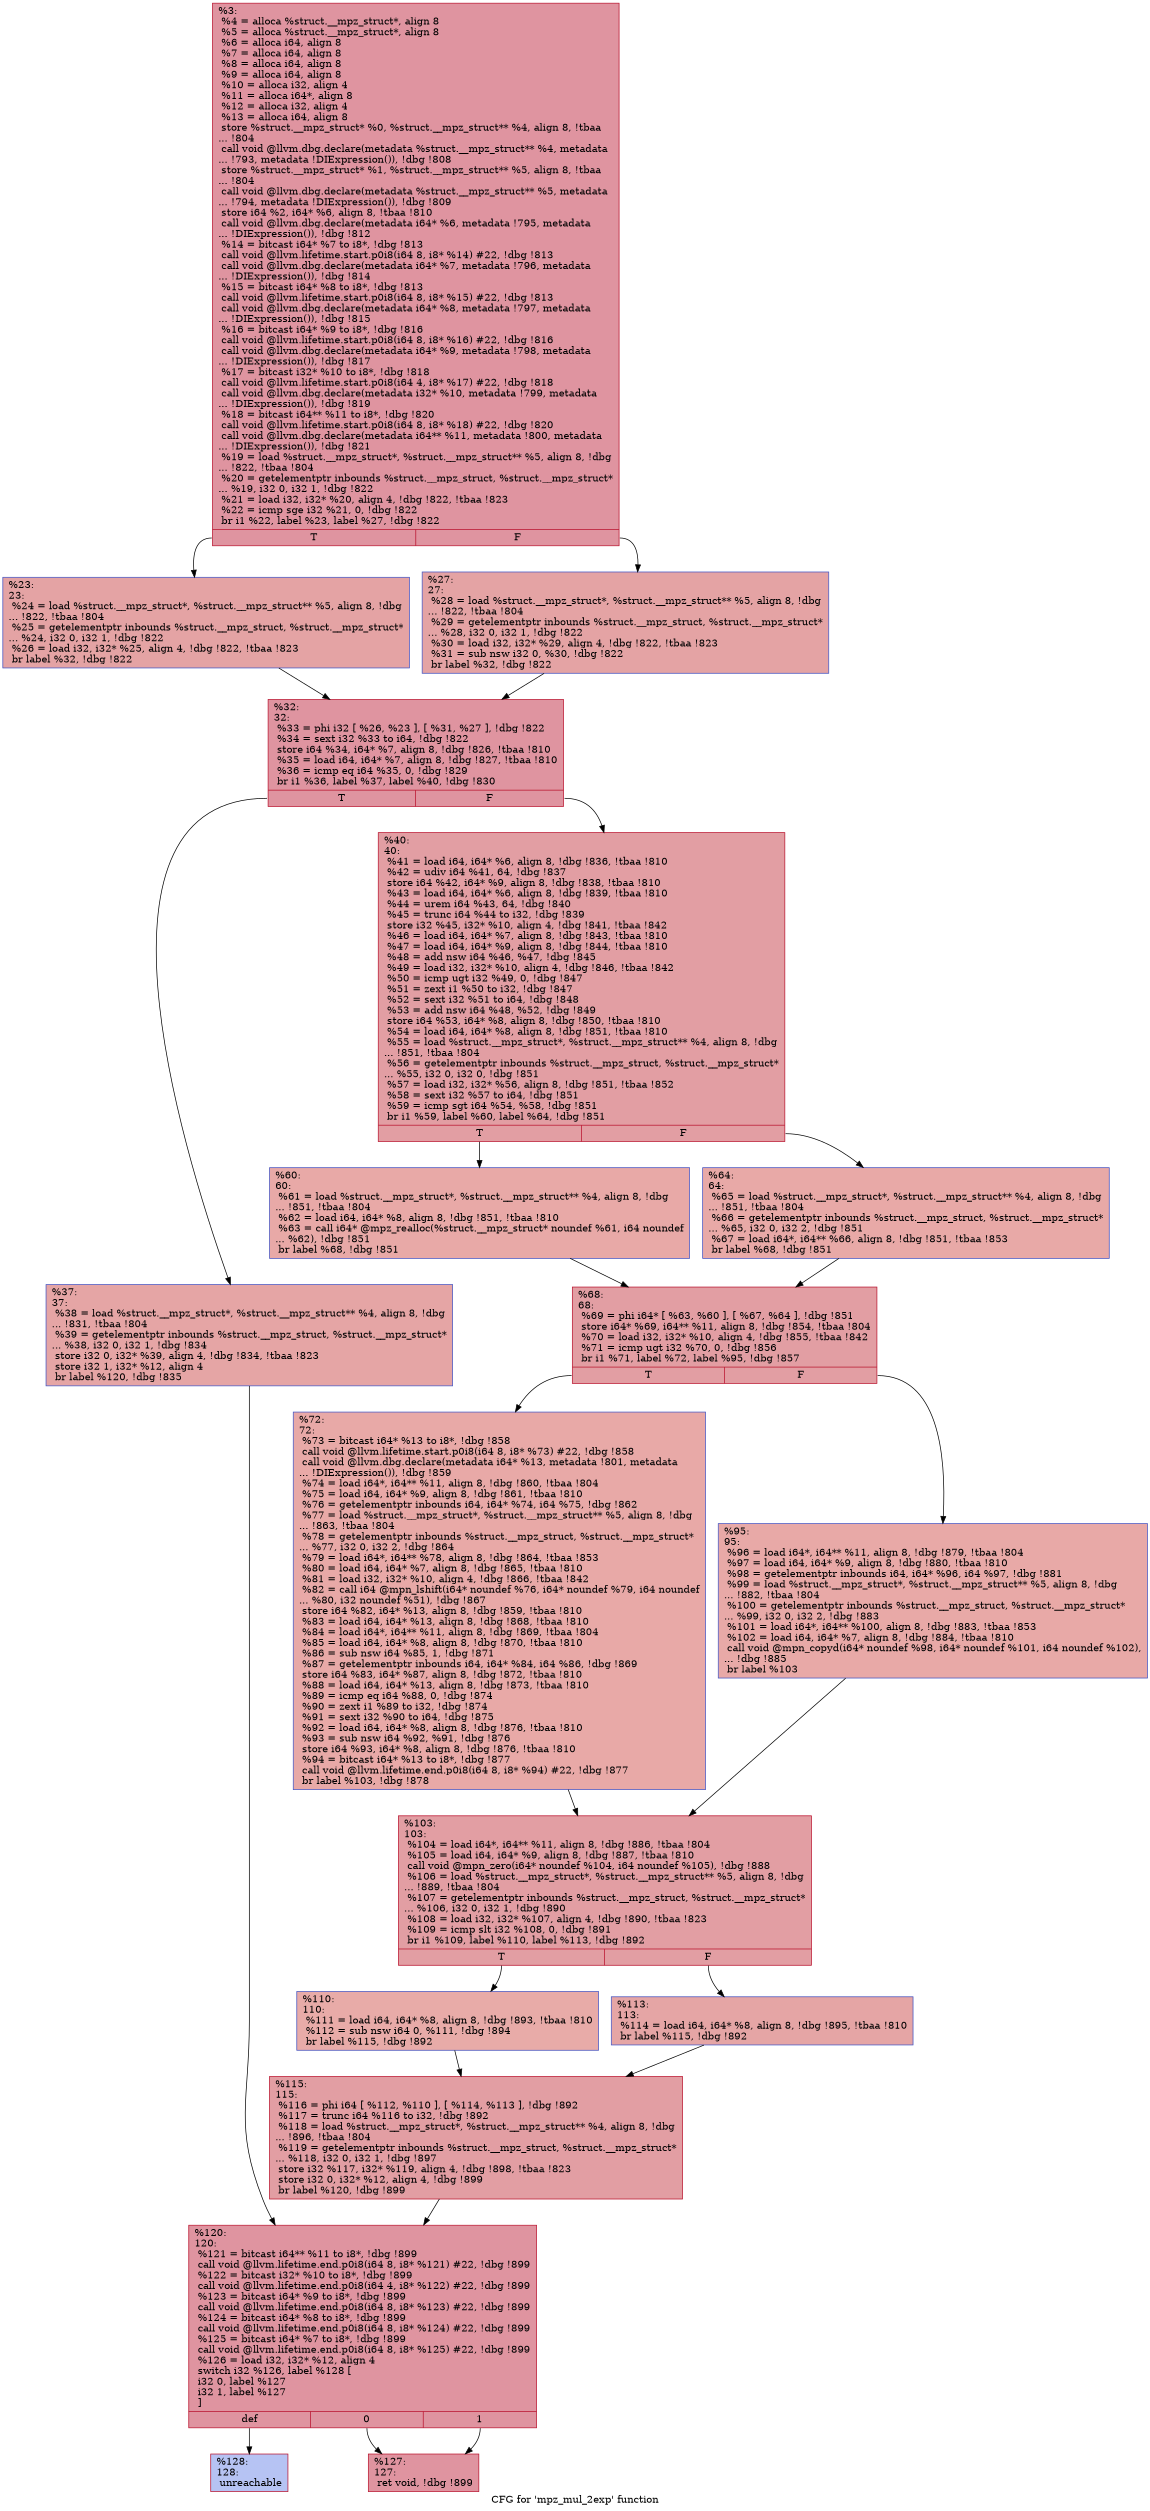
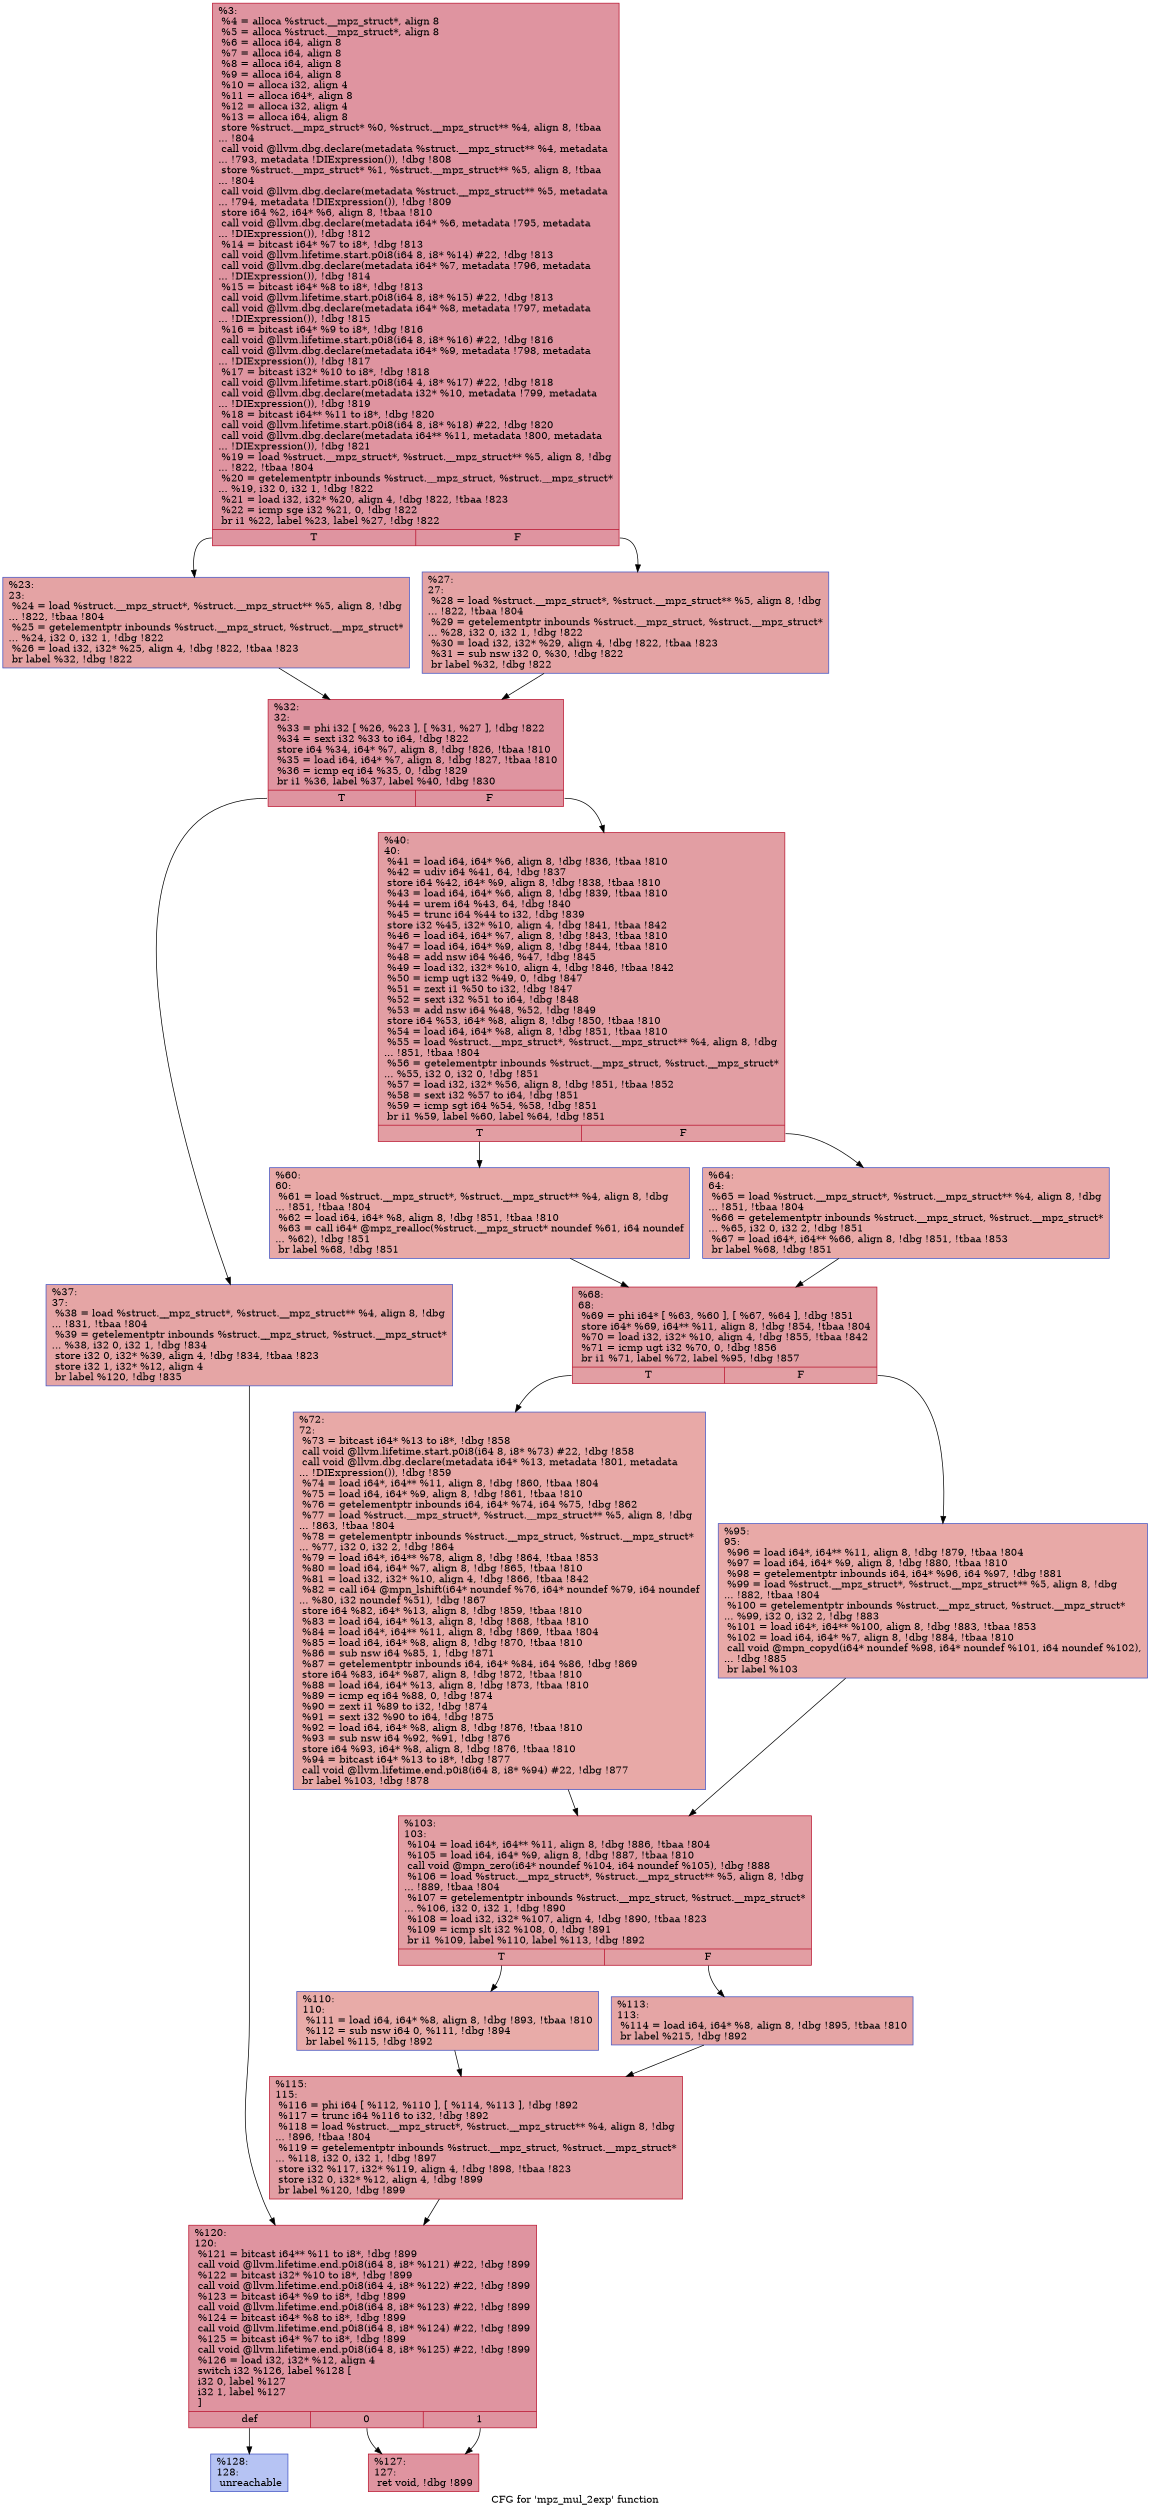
node "%113:": text "br label %115, !dbg !892" -> "br label %215, !dbg !892"
node "%128:": color #b70d28ff -> #3d50c3ff
